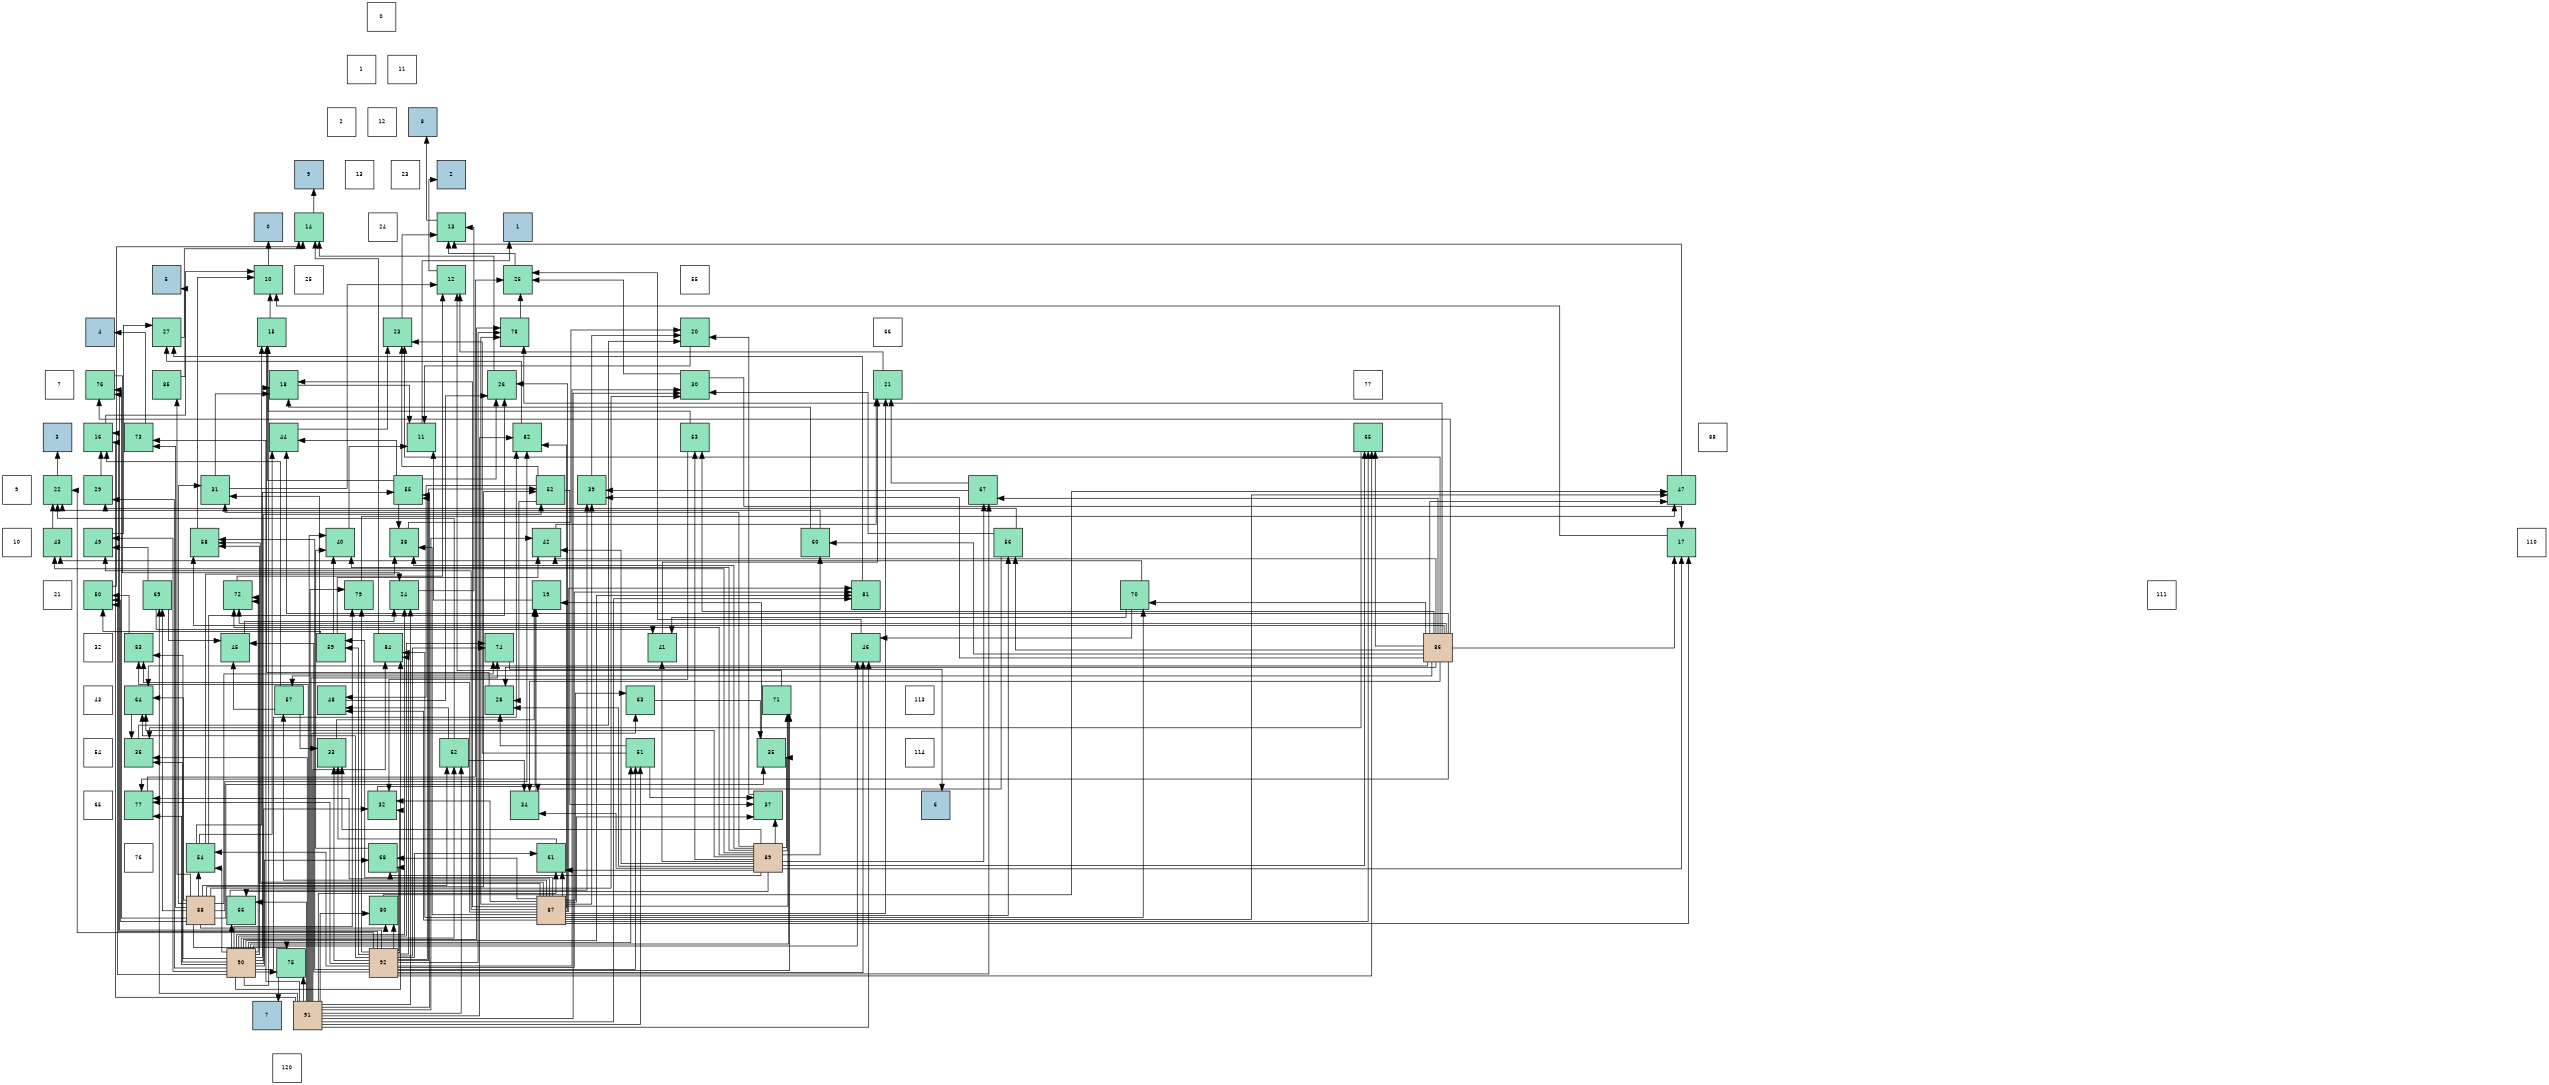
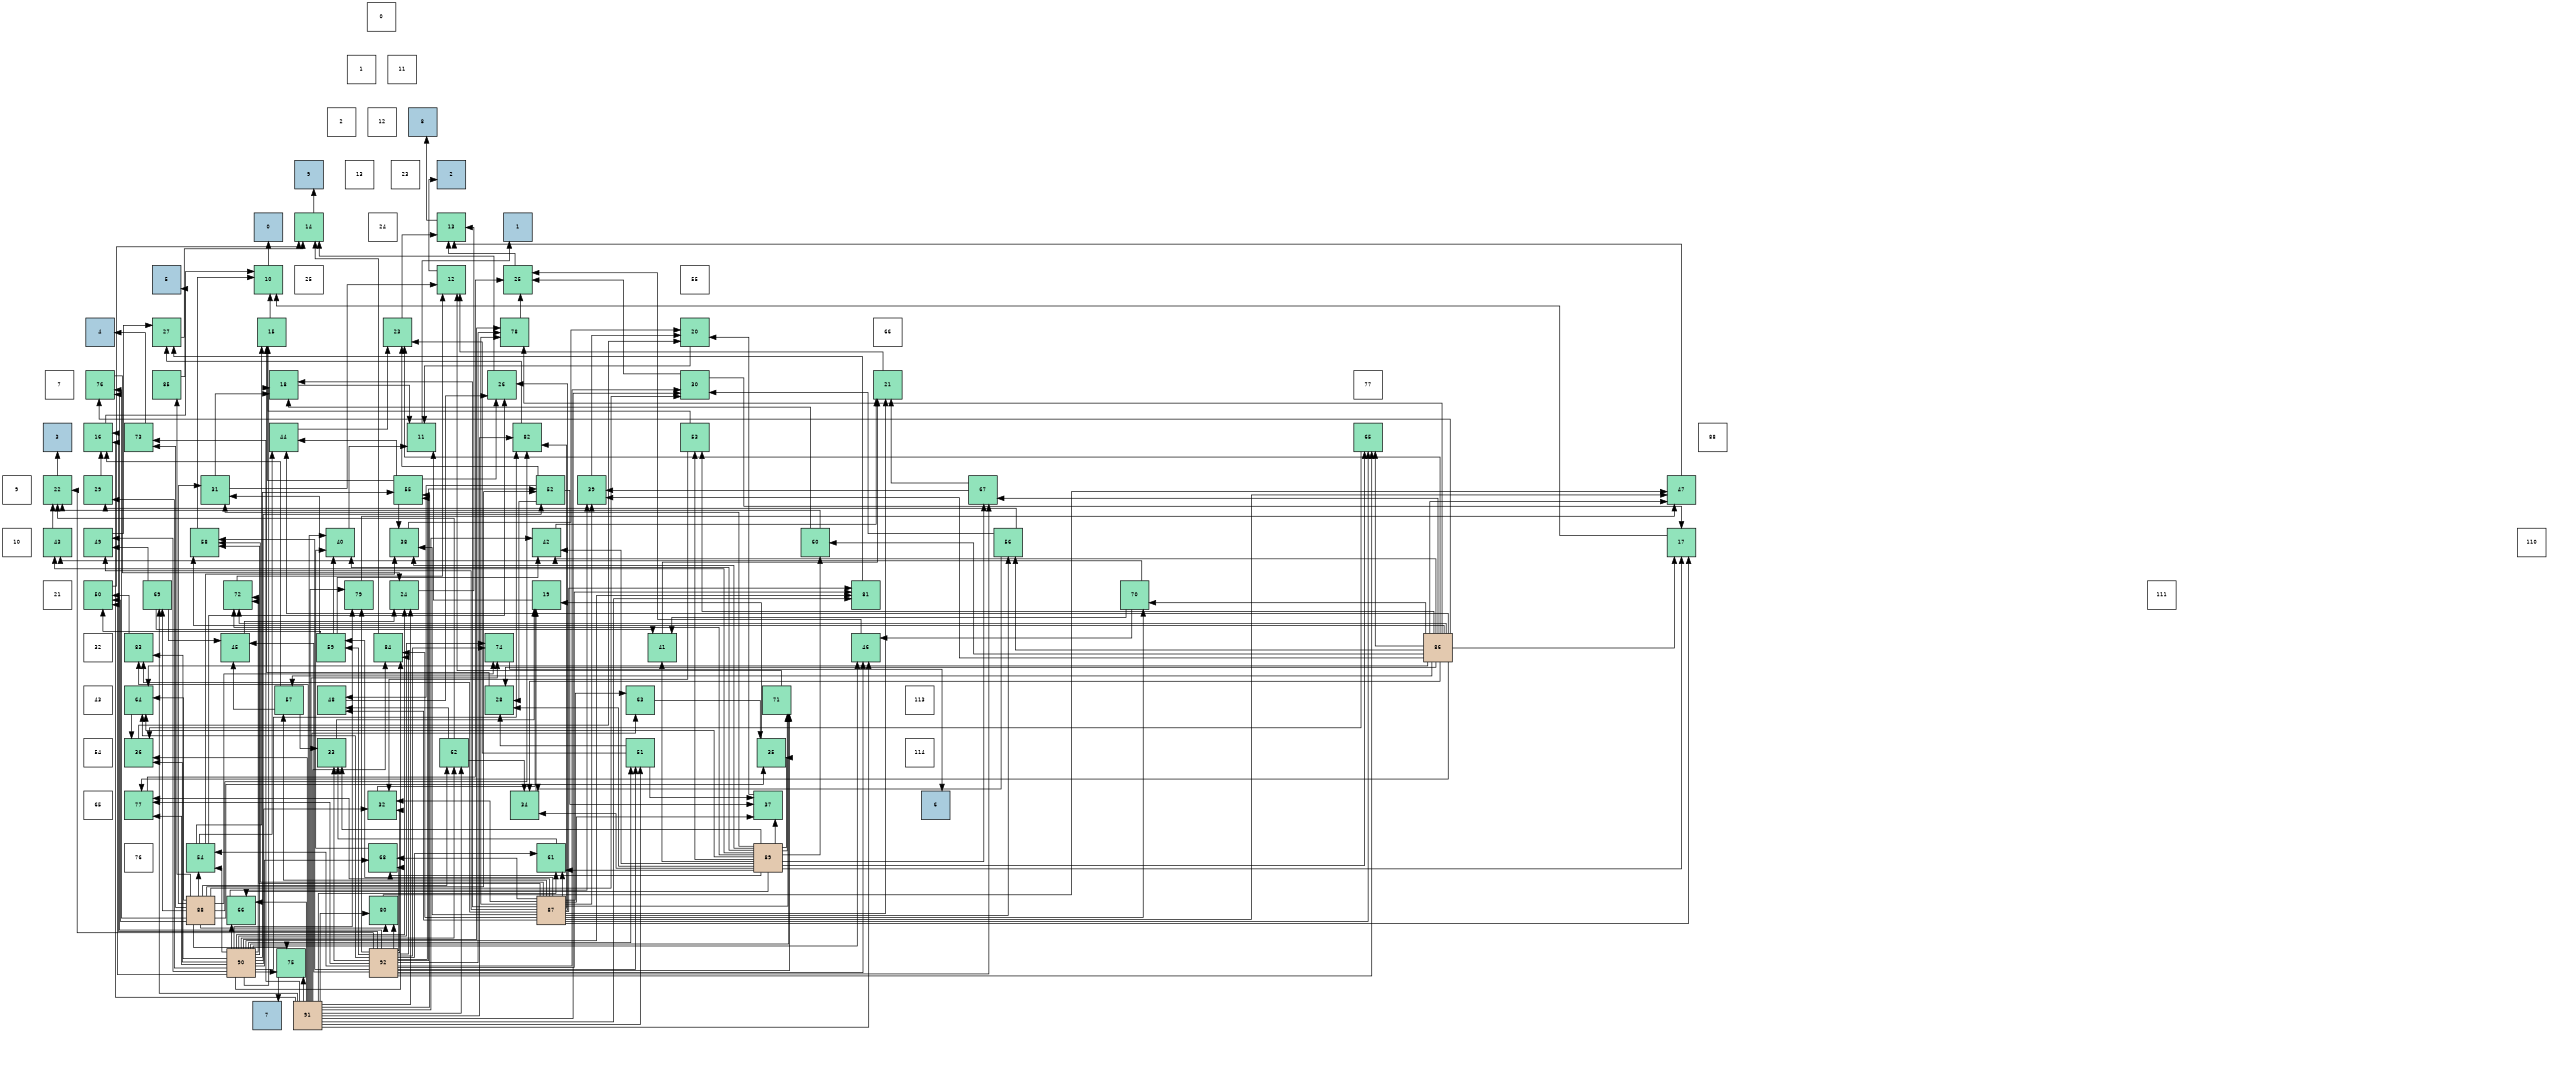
node "120": removed
